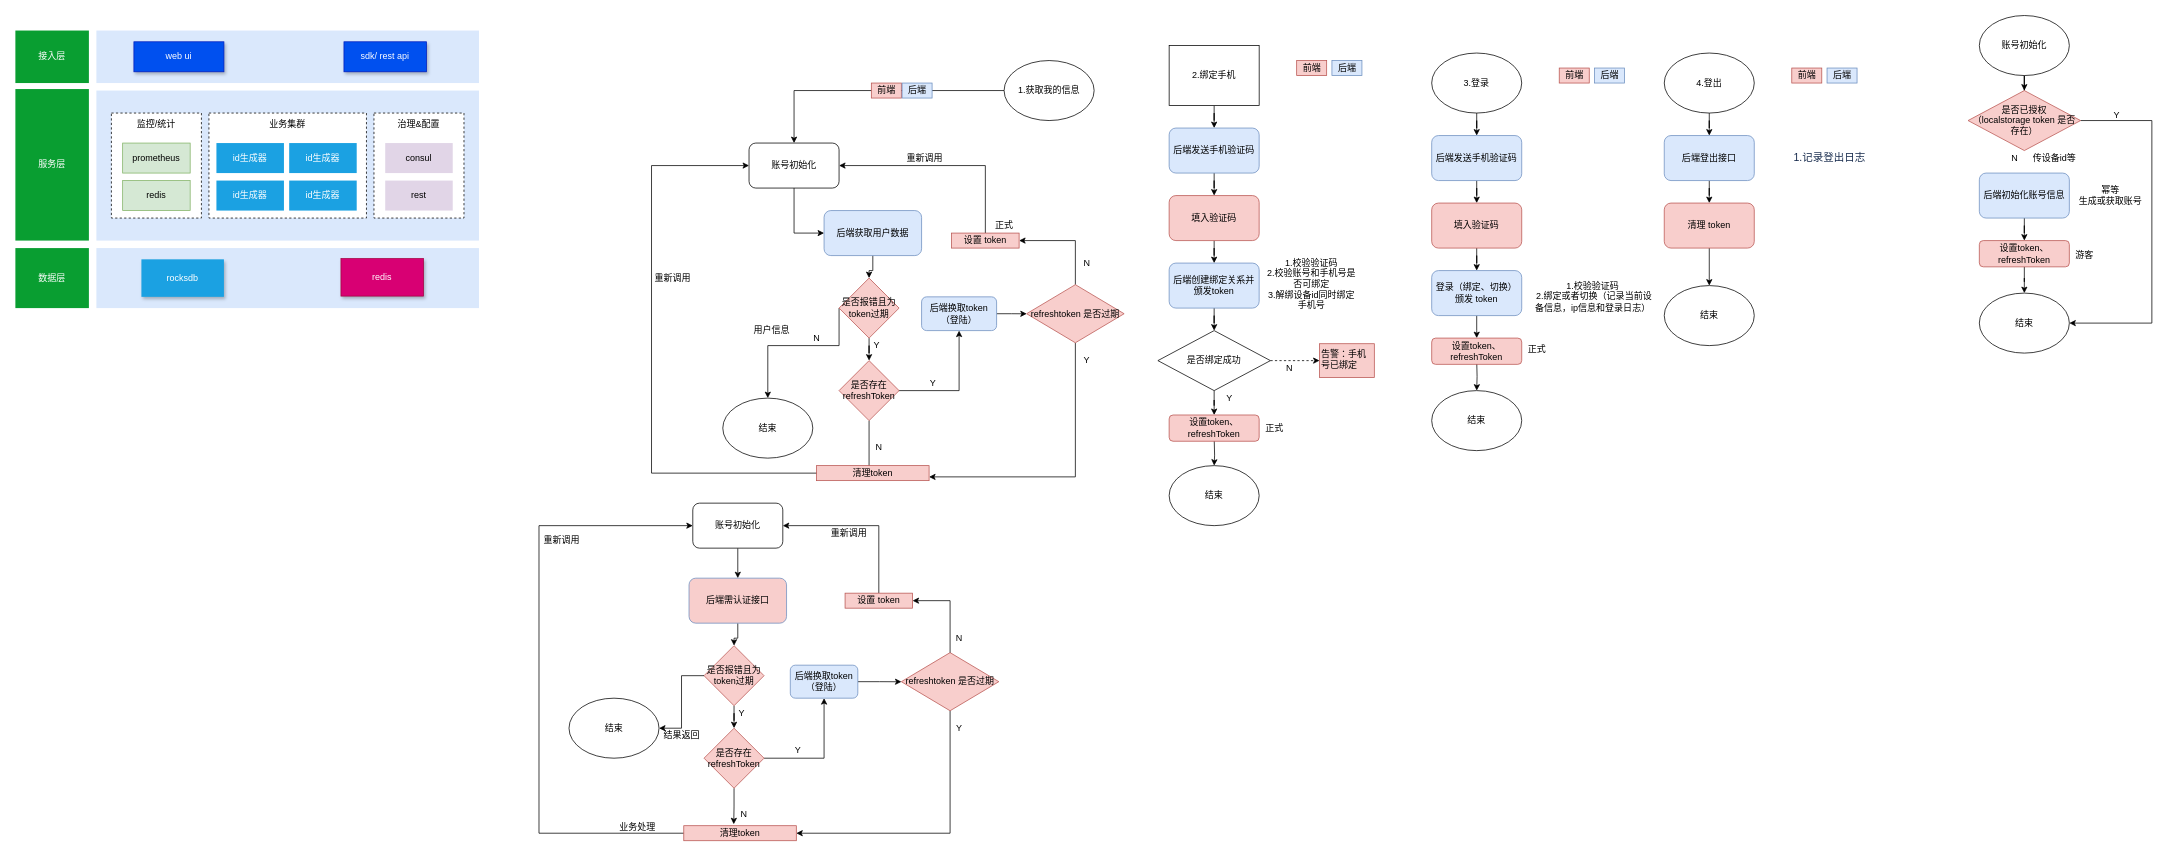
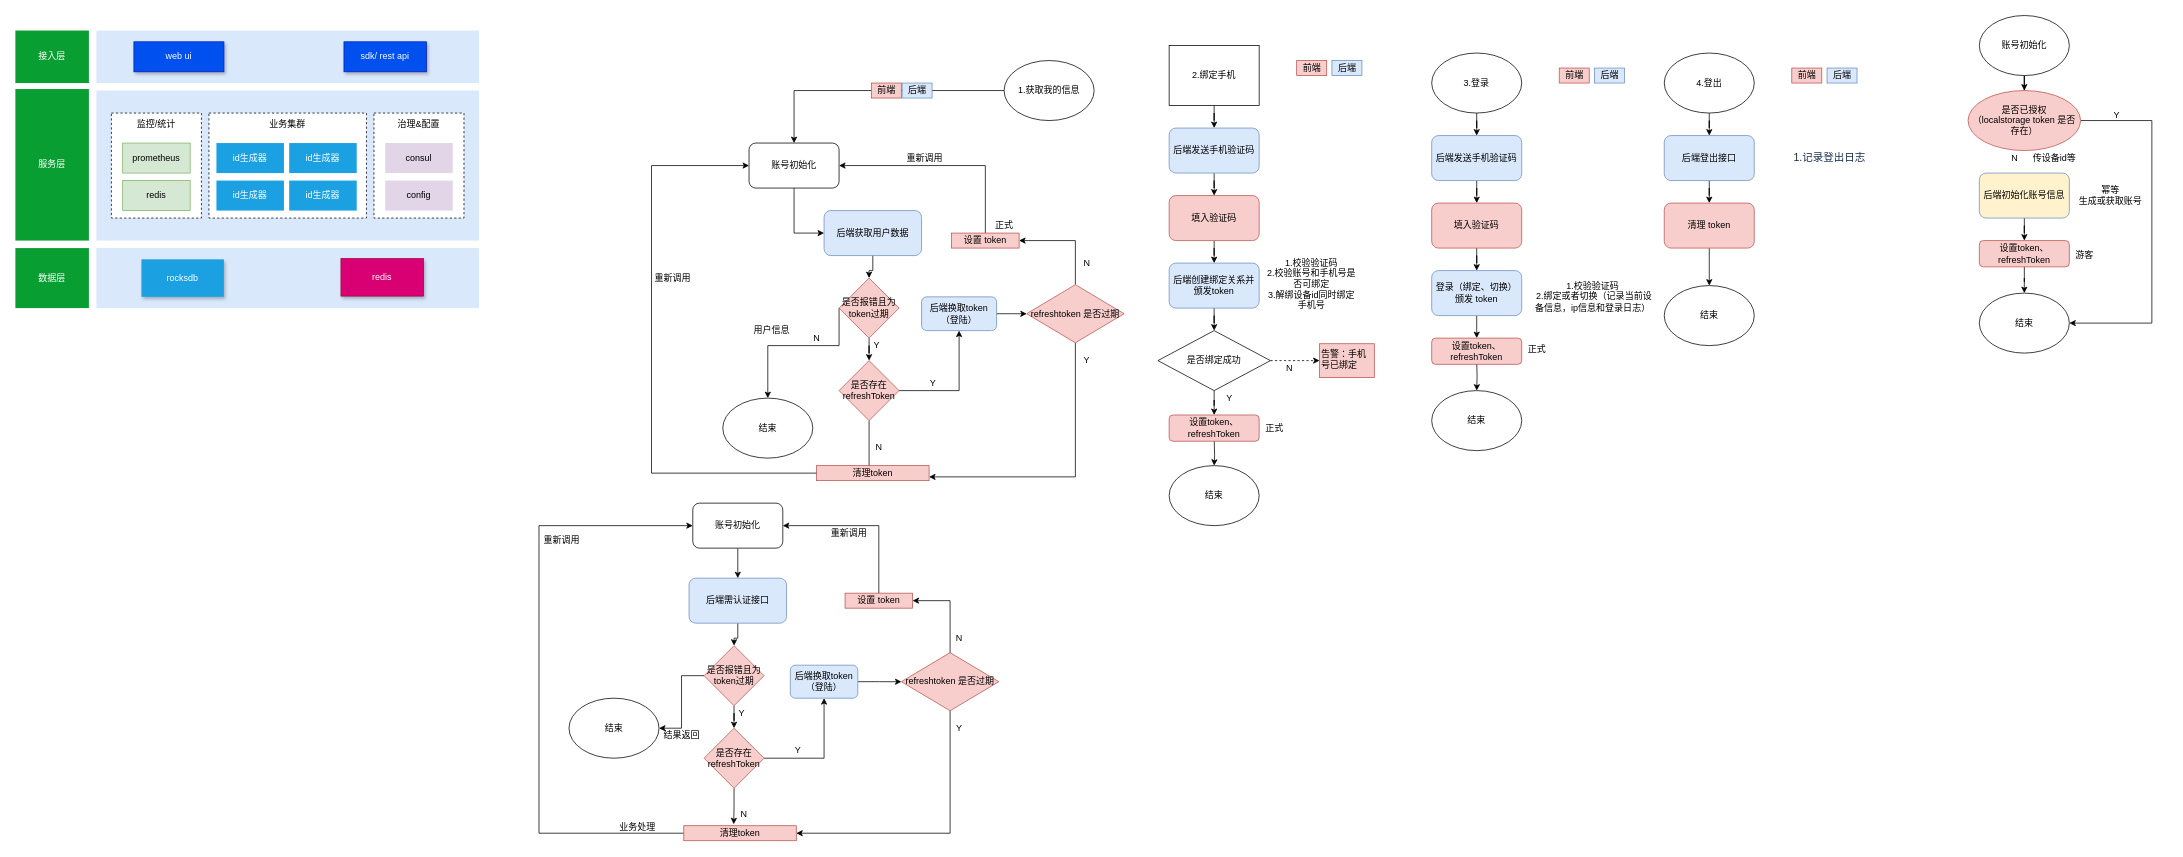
node "是否已授权 （localstorage token 是否存在）": shape diamond -> ellipse
node "rest": label "rest" -> "config"
node "后端初始化账号信息": fillcolor #dae8fc -> #fff2cc
node "后端需认证接口": fillcolor #f8cecc -> #dae8fc
